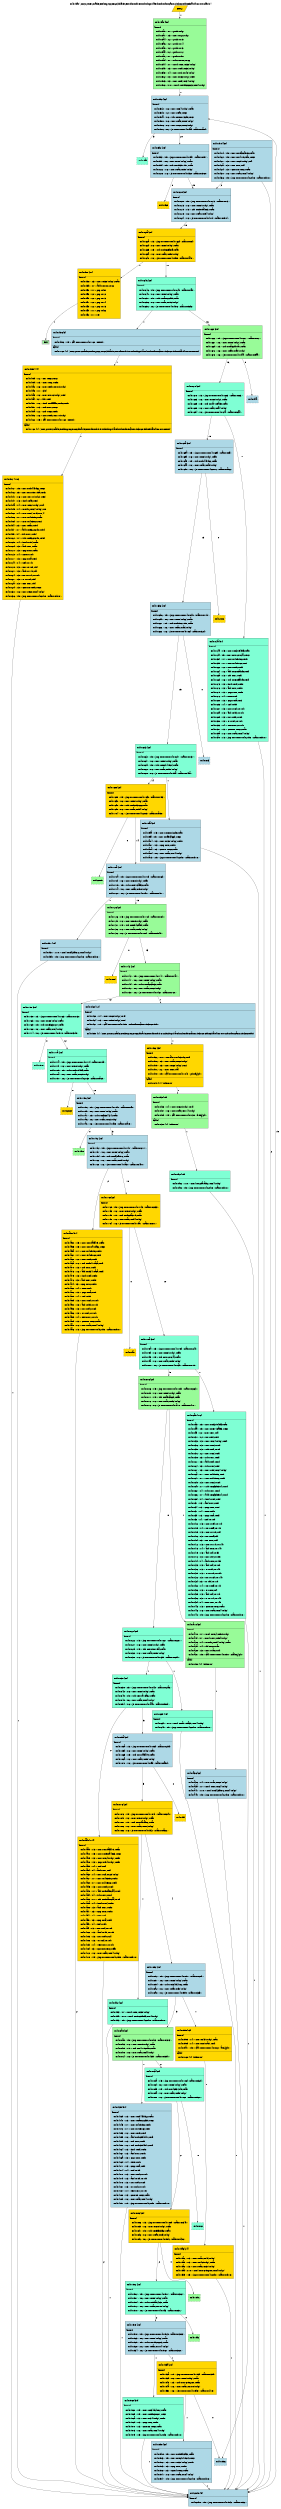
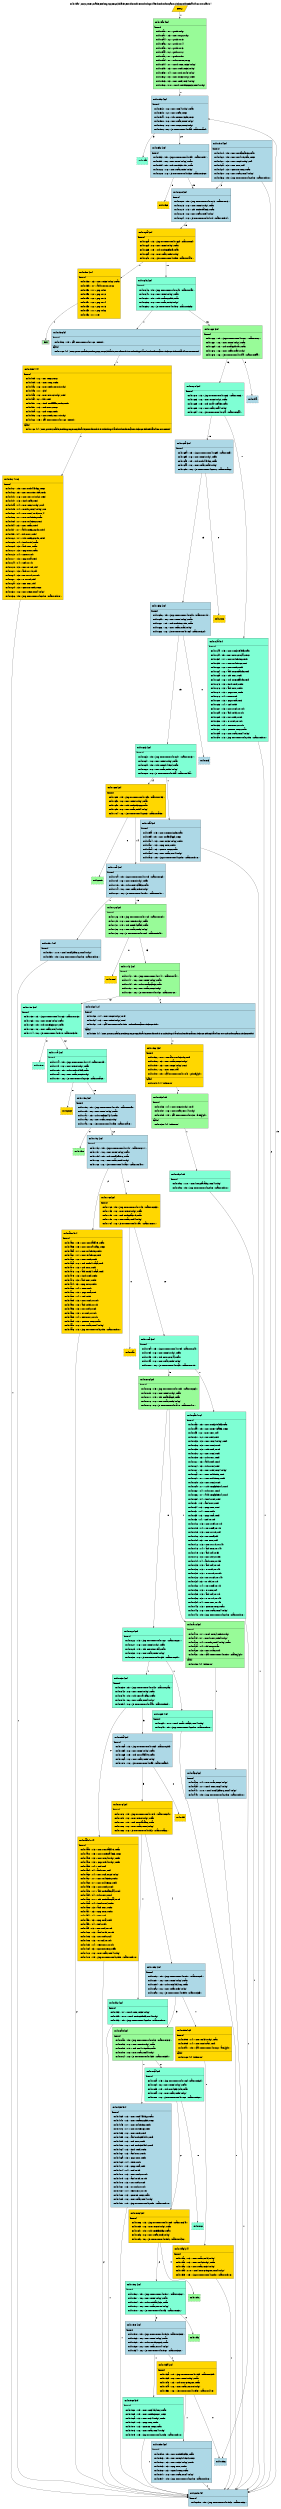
edge "0x401796 [28]" -> "0x4017b2 [28]": label " 3" -> " 12"
